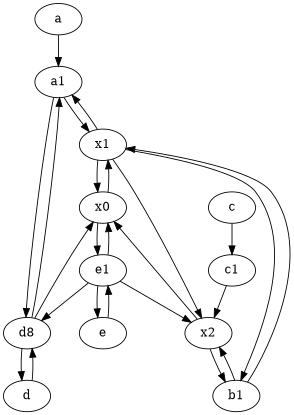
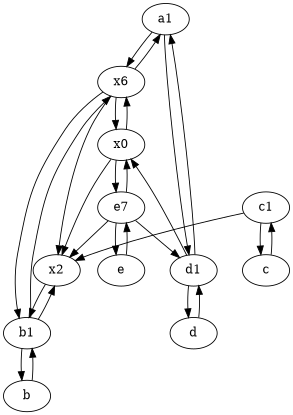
node "a": removed
node "x1": label "x1" -> "x6"
edge "c1" -> "c": added
node "e1": label "e1" -> "e7"
edge "x2" -> "x0": reversed
node "d8": label "d8" -> "d1"
node "b": added
